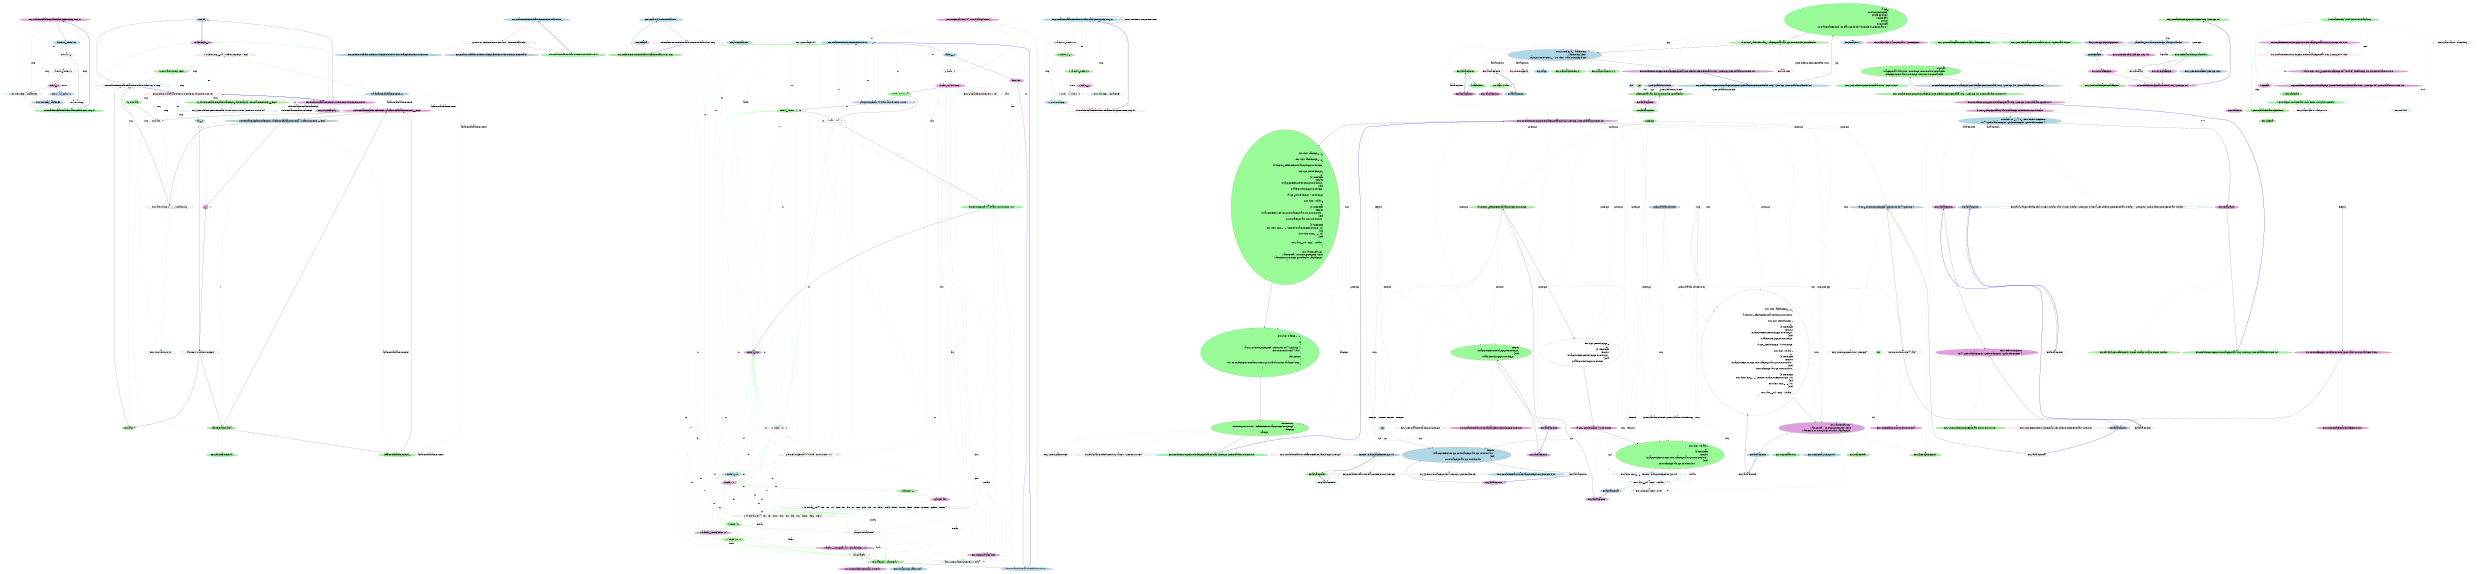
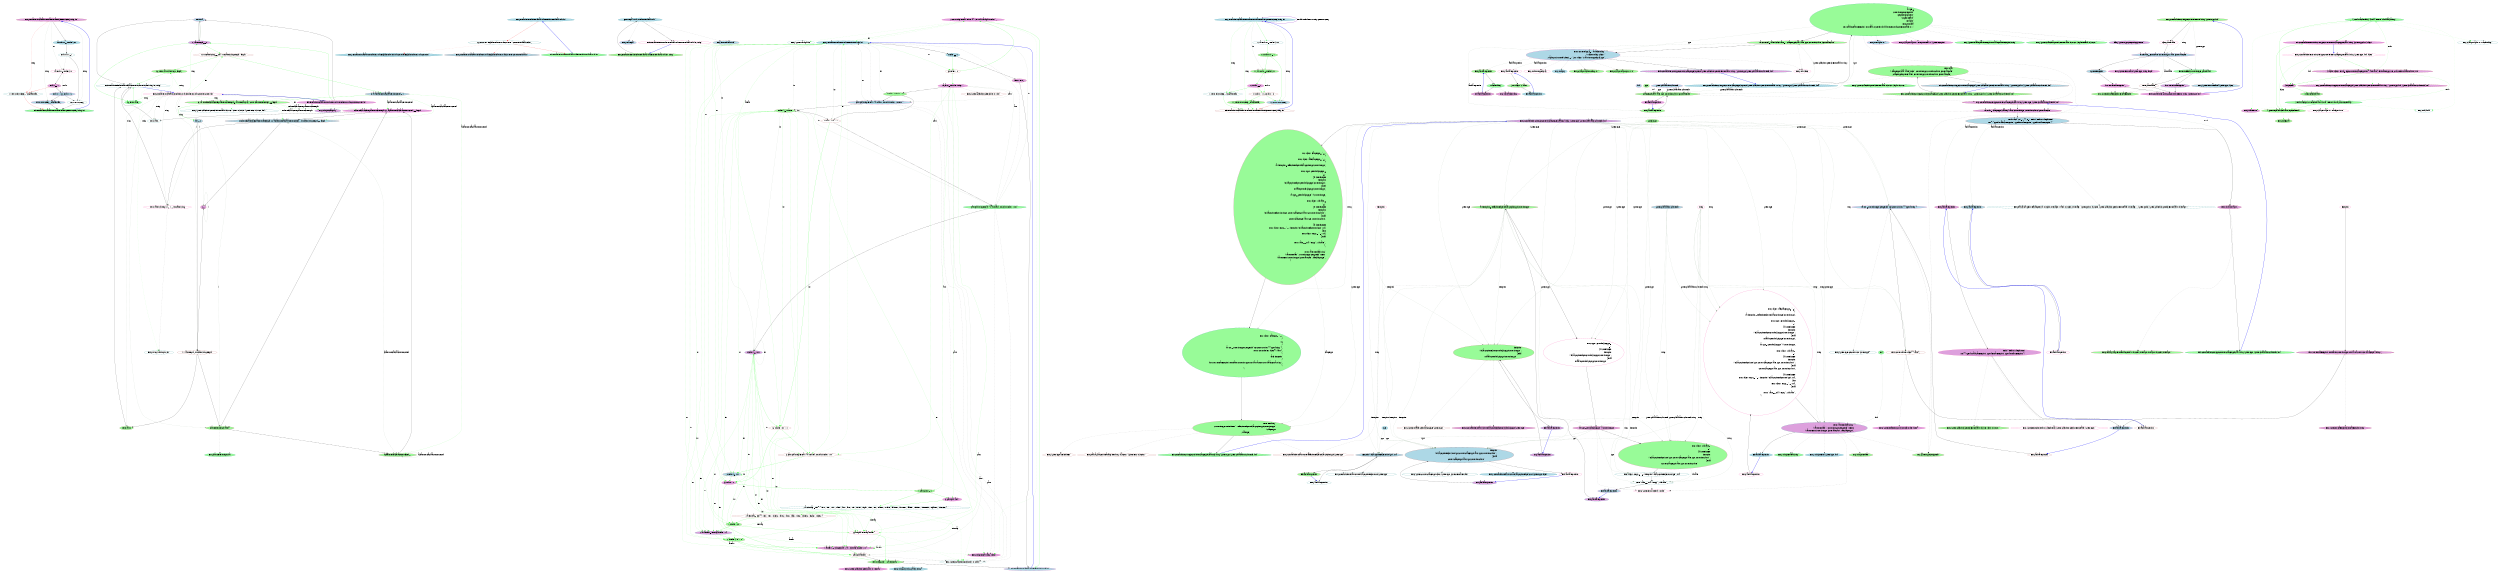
node "object parsedValue": added
node "Entry System.Enum.Parse(System.Type, string, bool)": label "Entry System.Enum.Parse(System.Type, string, bool)" -> "Entry System.Enum.Parse(System.Type, string, length)"
node "11: return resourceKey + PaucalPostfix;": added
edge "var parts = new List<string>()" -> "return string.Join('' '', parts.ToArray());": label "withValue" -> "parts"
